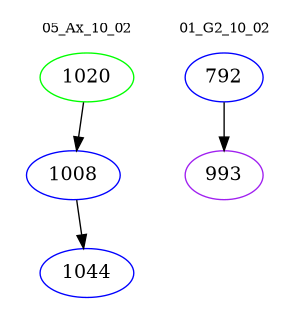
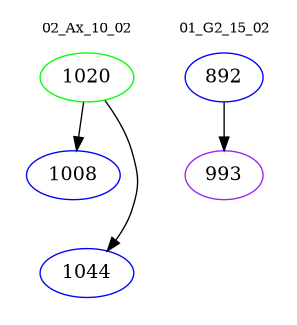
cluster "05_Ax_10_02": label "05_Ax_10_02" -> "02_Ax_10_02"
cluster "01_G2_10_02": label "01_G2_10_02" -> "01_G2_15_02"
node "792": label "792" -> "892"
edge "1008" -> "1044": now "1020" -> "1044"
